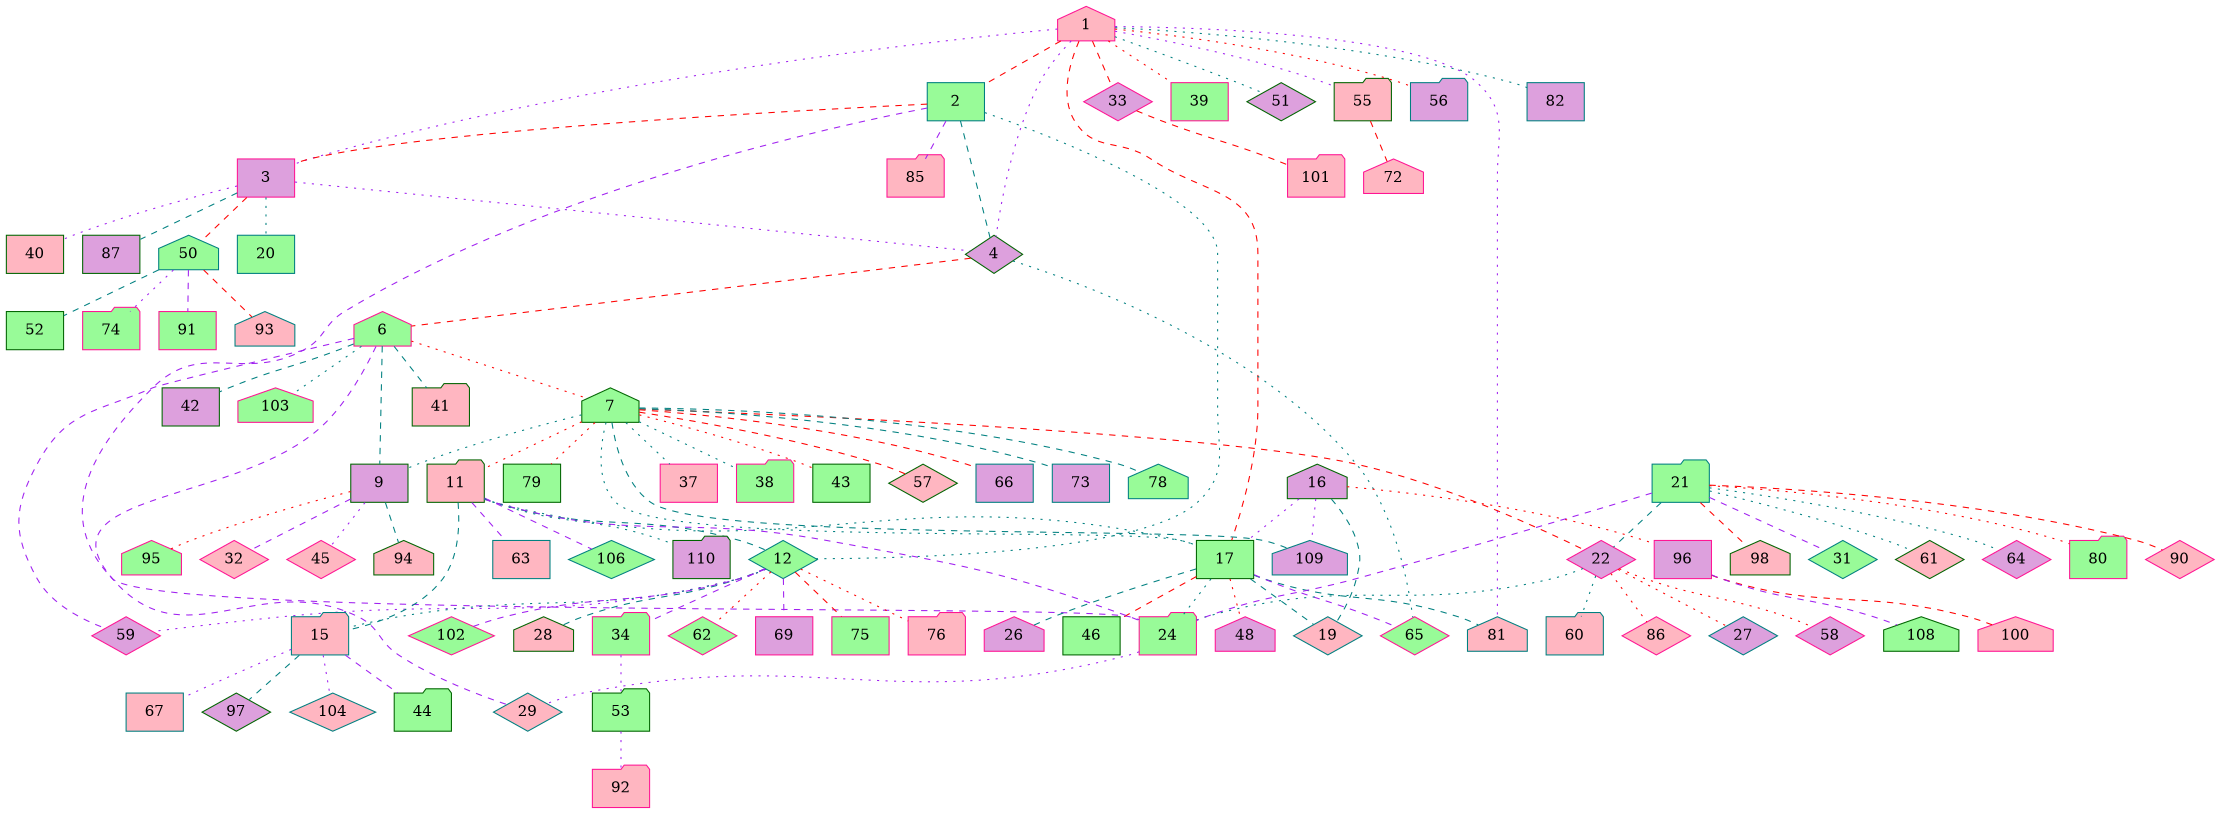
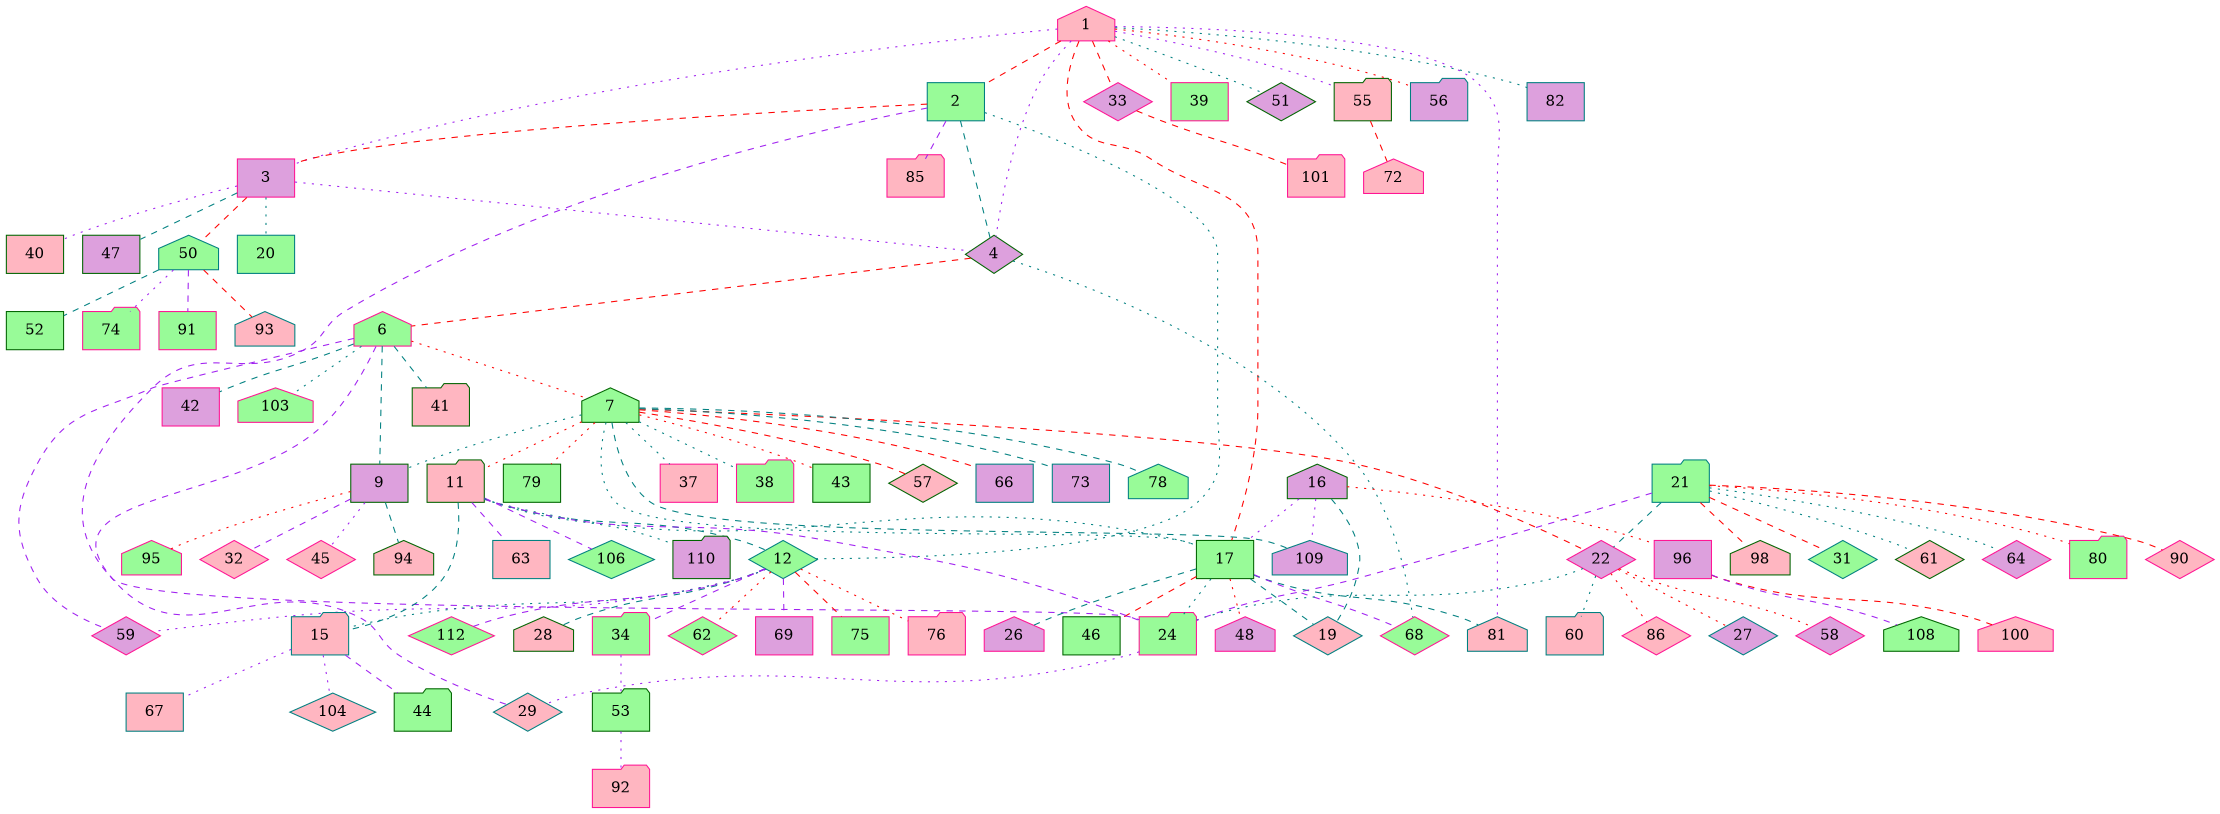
node "87": label "87" -> "47"
node "42": color darkgreen -> deeppink
edge "21" -- "31": color purple -> red
node "102": label "102" -> "112"
node "65": label "65" -> "68"
node "97": removed
